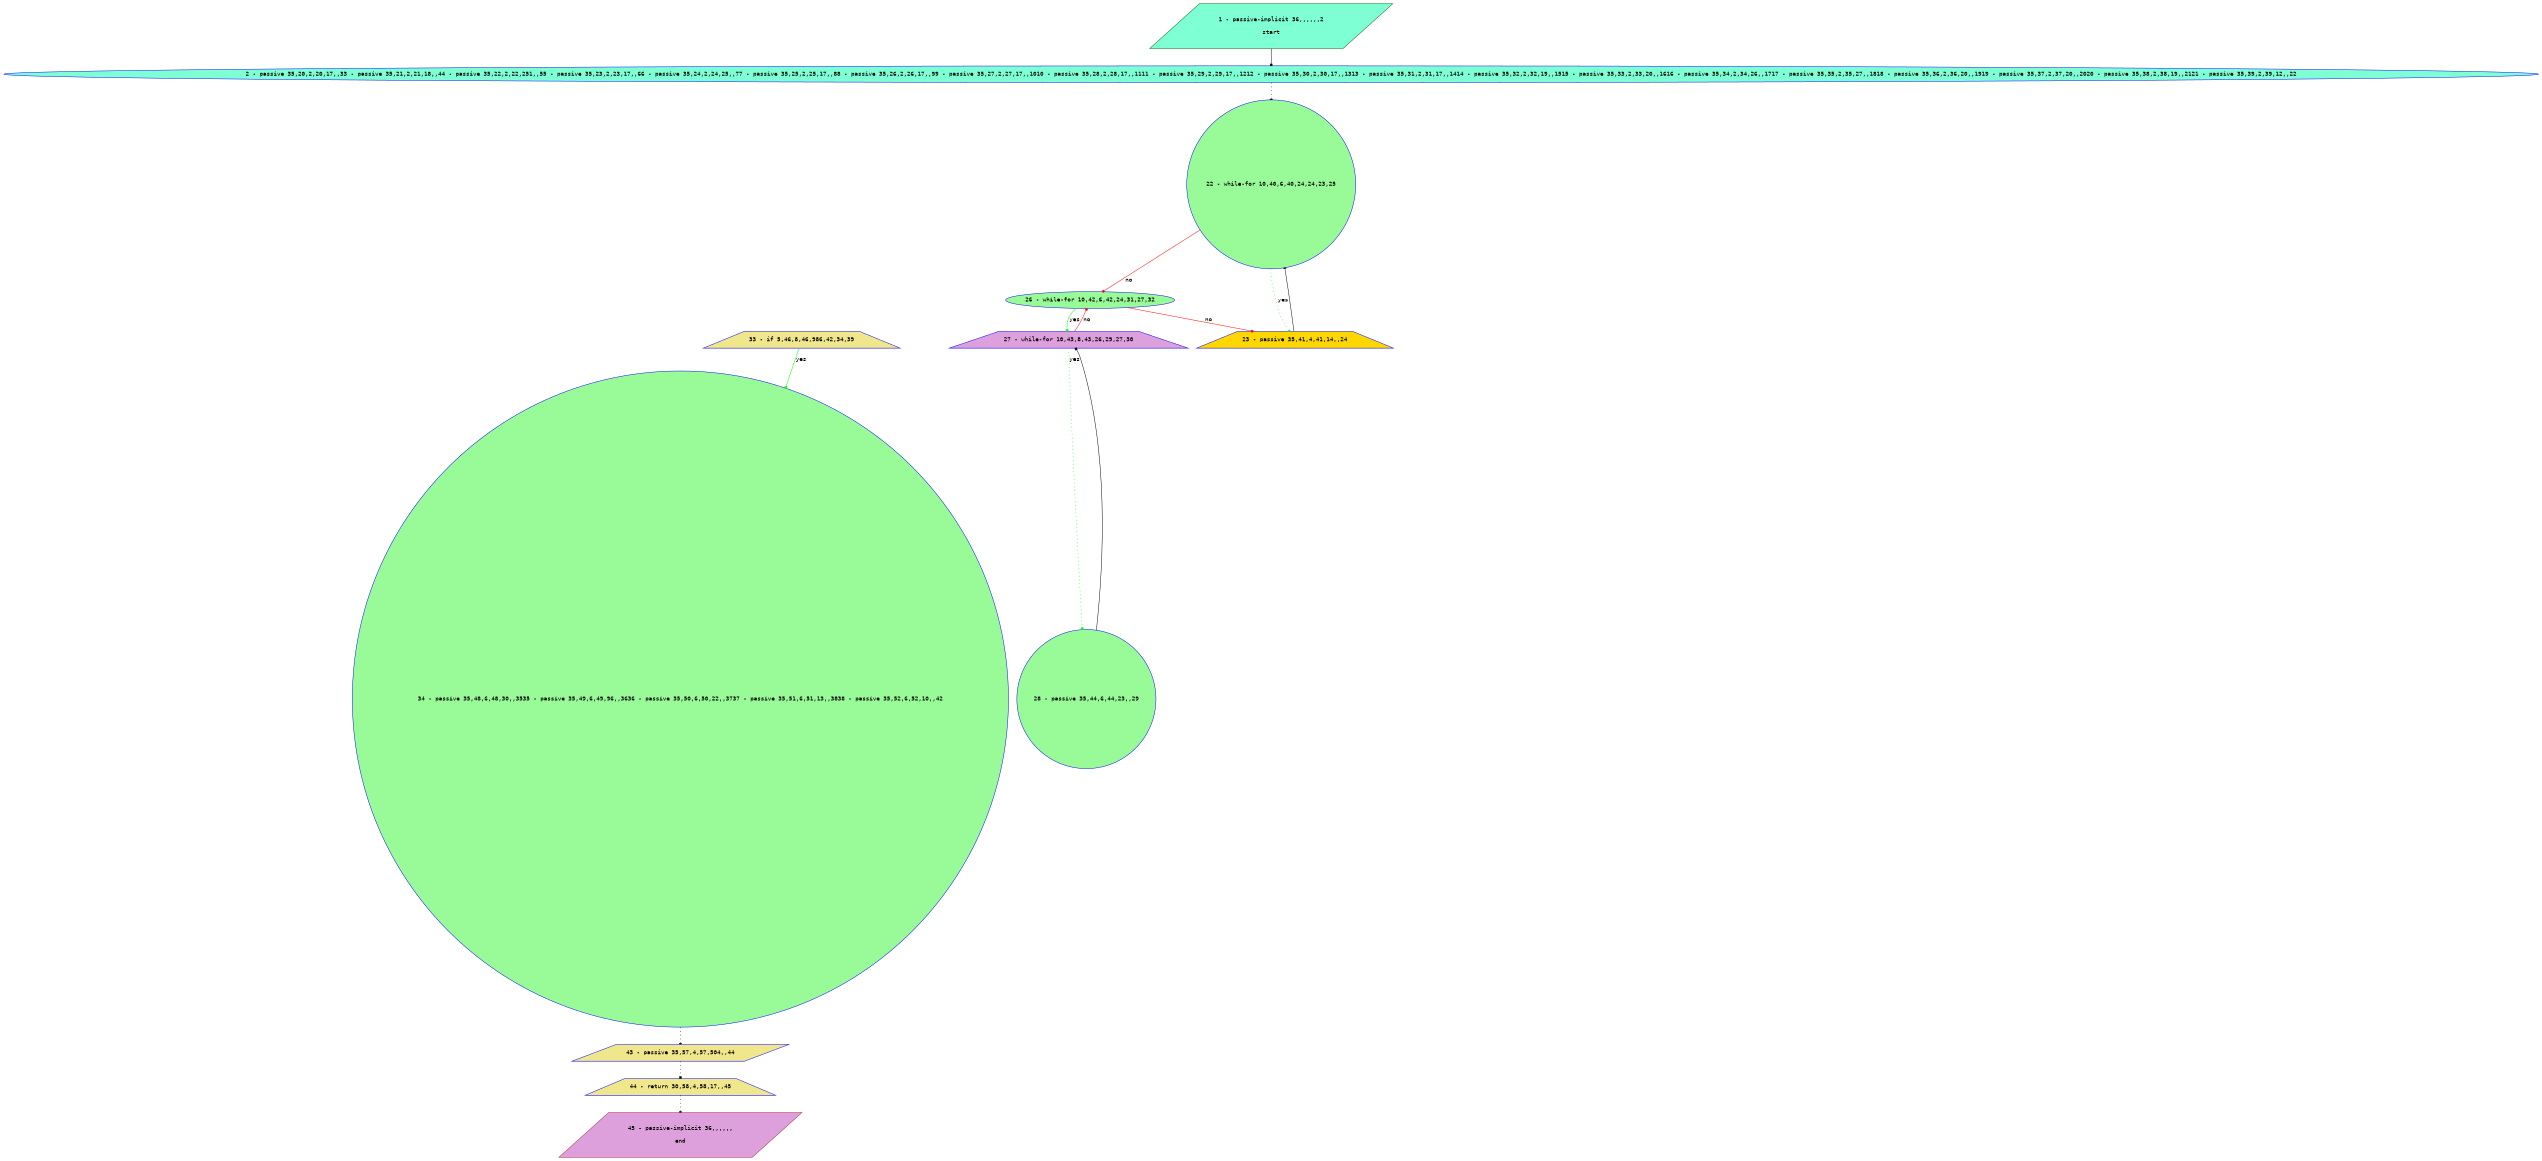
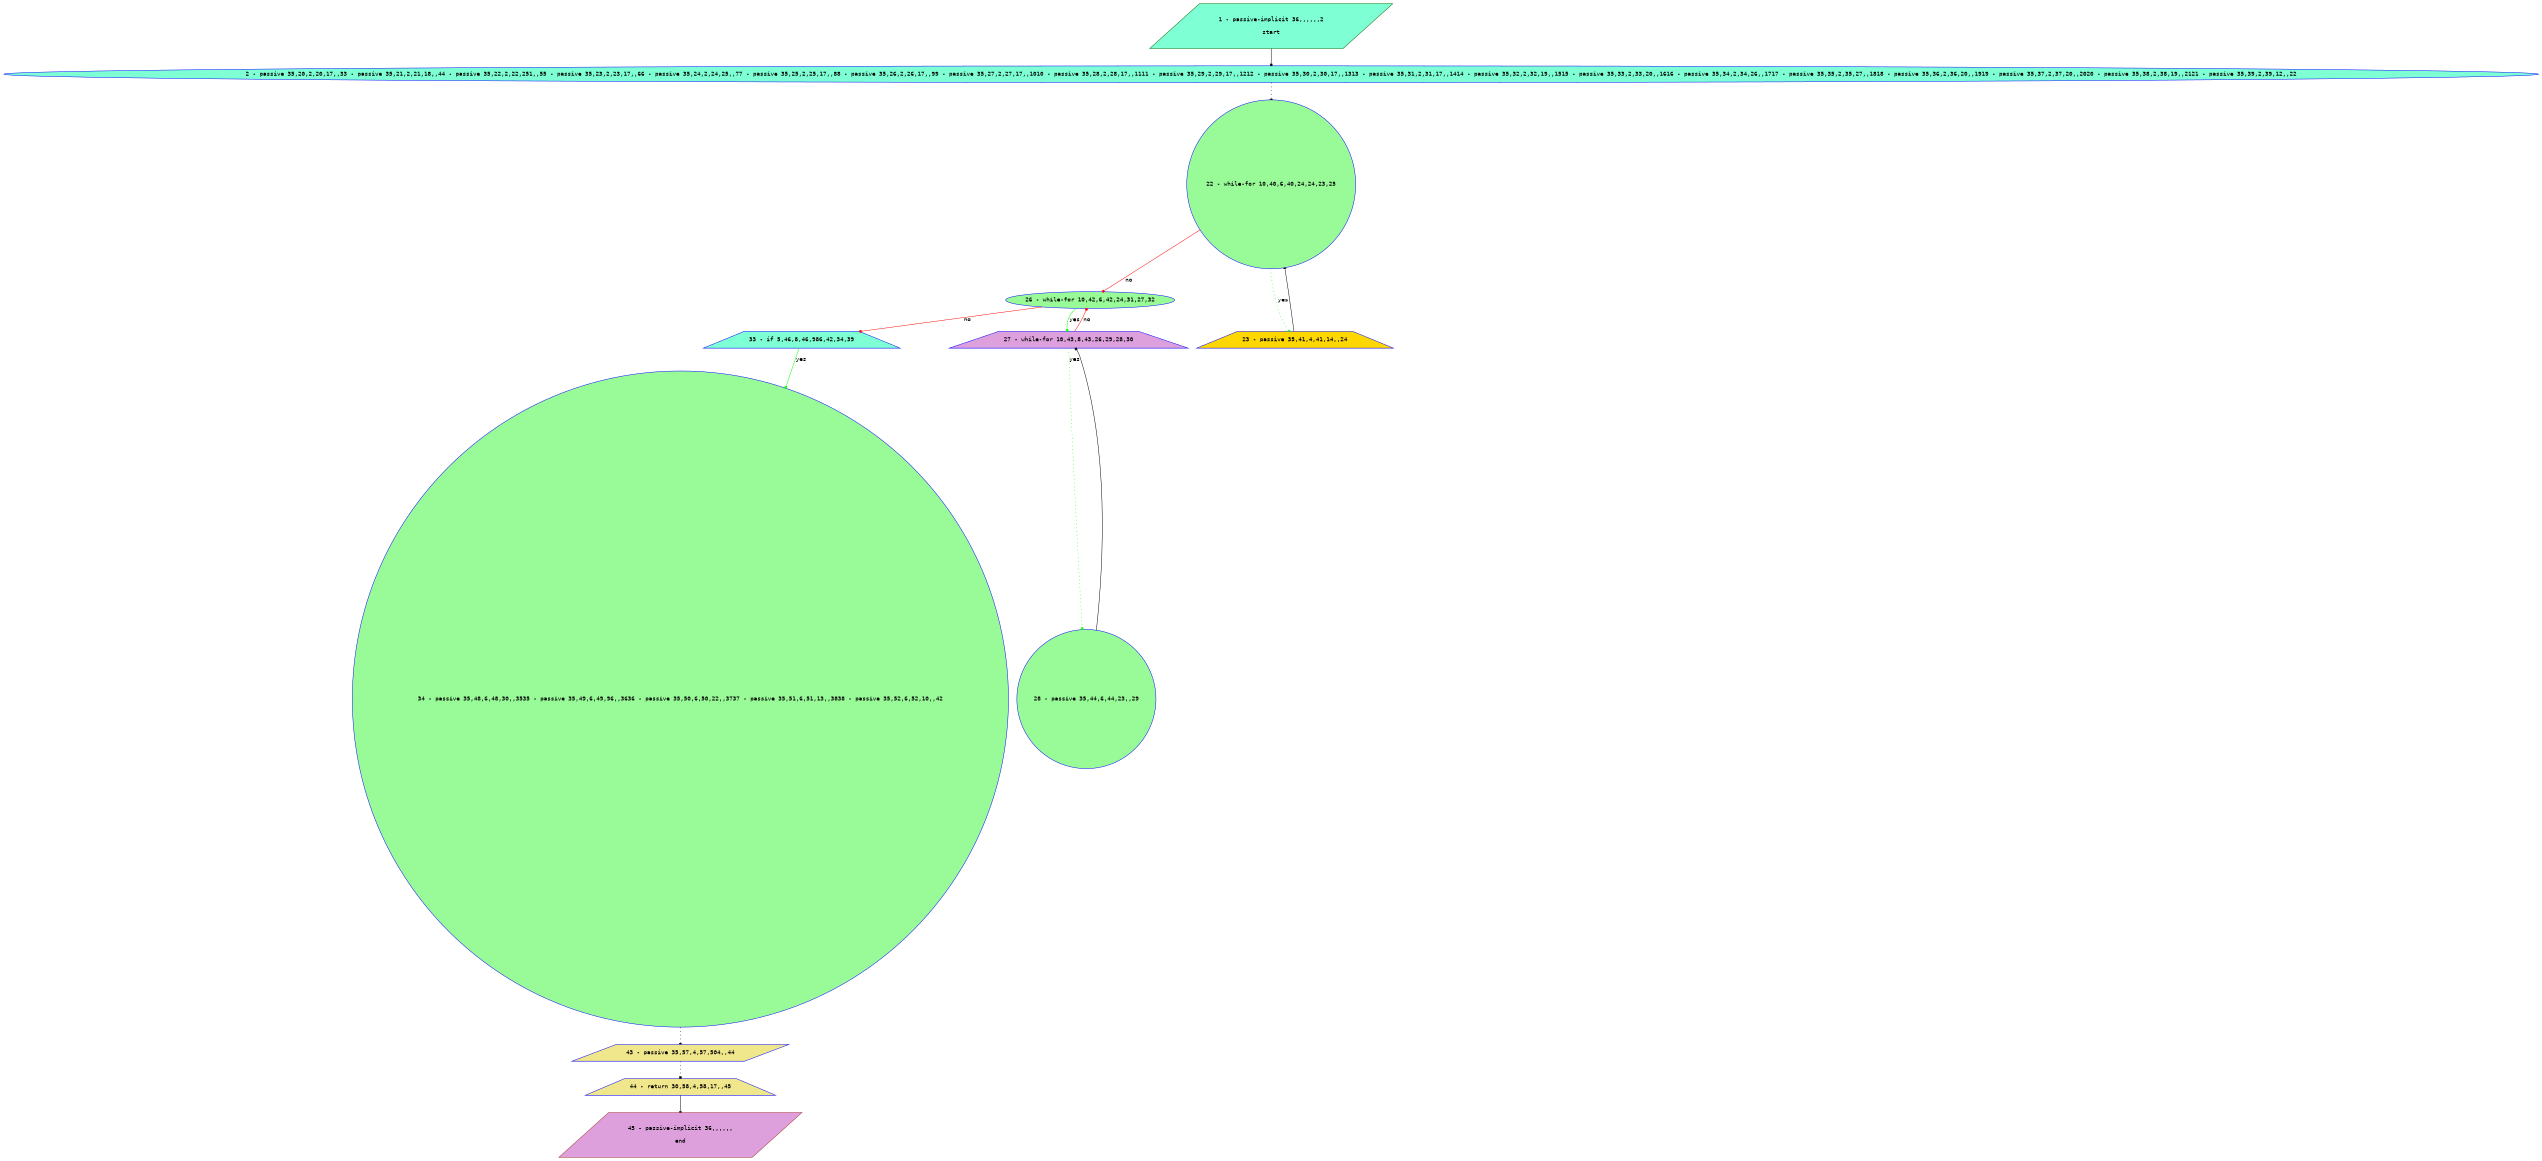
edge "26 - while-for 10,42,6,42,24,31,27,32" -> "23 - passive 35,41,4,41,14,,24": now "26 - while-for 10,42,6,42,24,31,27,32" -> "33 - if 5,46,8,46,986,42,34,39"
node "33 - if 5,46,8,46,986,42,34,39": fillcolor khaki -> aquamarine
node "27 - while-for 10,43,8,43,26,29,27,30": label "27 - while-for 10,43,8,43,26,29,27,30" -> "27 - while-for 10,43,8,43,26,29,28,30"
edge "44 - return 30,58,4,58,17,,45" -> "45 - passive-implicit 36,,,,,, end": style dotted -> solid
